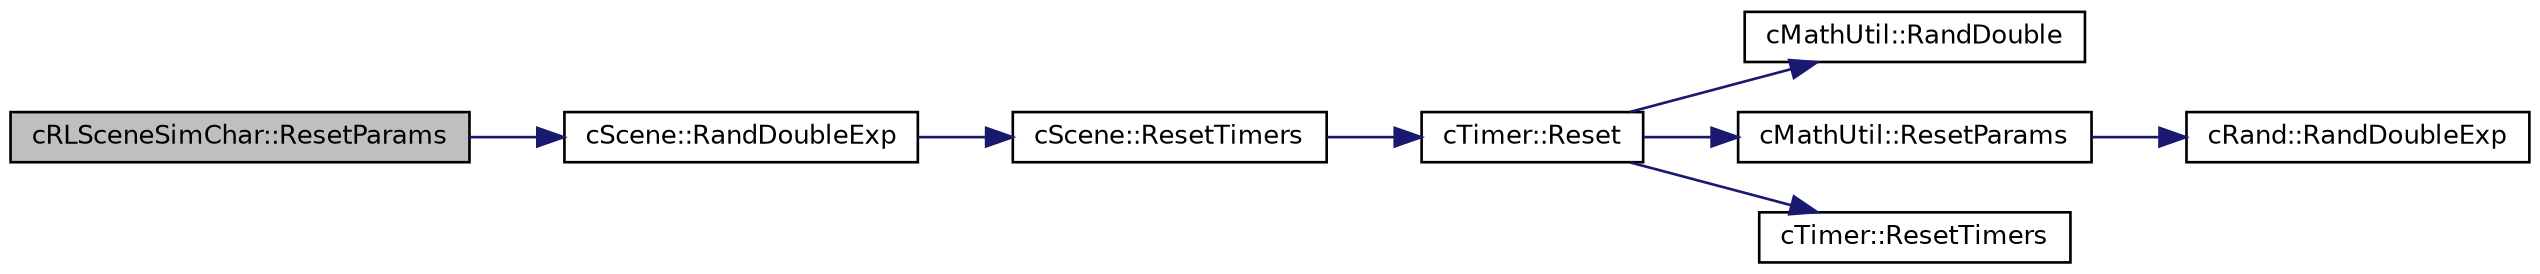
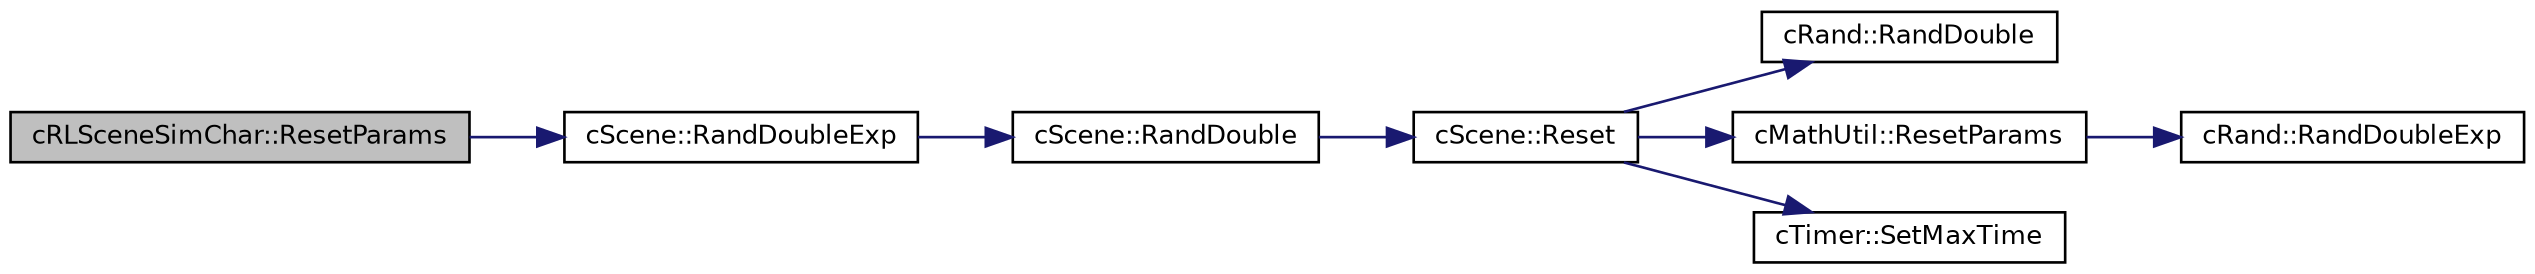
node "cMathUtil::RandDouble": label "cMathUtil::RandDouble" -> "cRand::RandDouble"
node "cScene::ResetTimers": label "cScene::ResetTimers" -> "cScene::RandDouble"
node "cTimer::Reset": label "cTimer::Reset" -> "cScene::Reset"
node "cTimer::ResetTimers": label "cTimer::ResetTimers" -> "cTimer::SetMaxTime"
